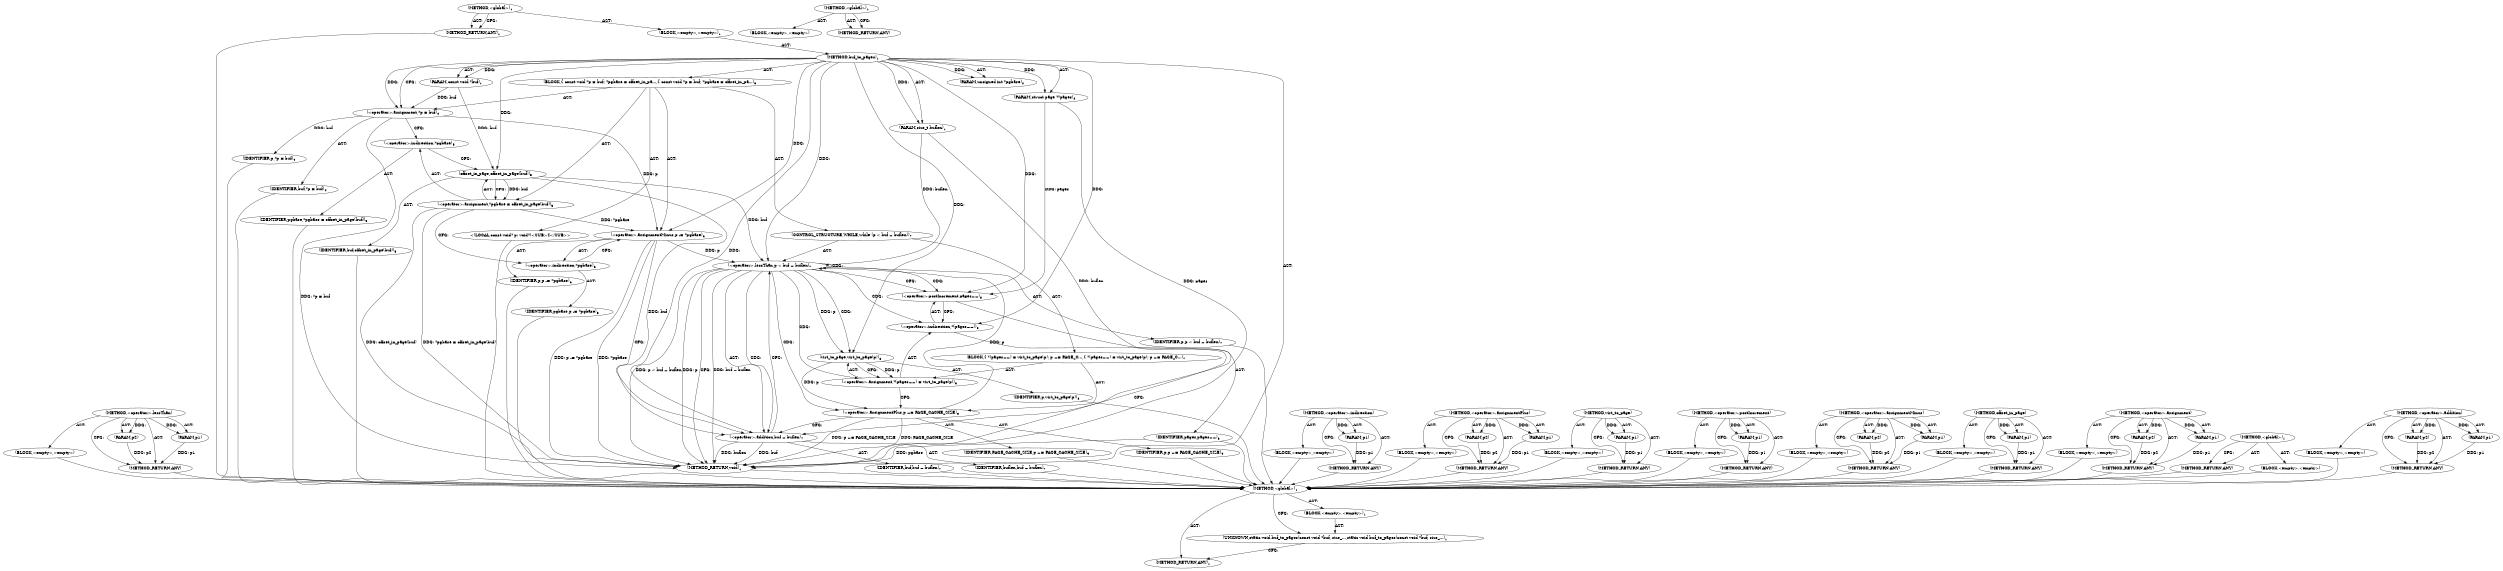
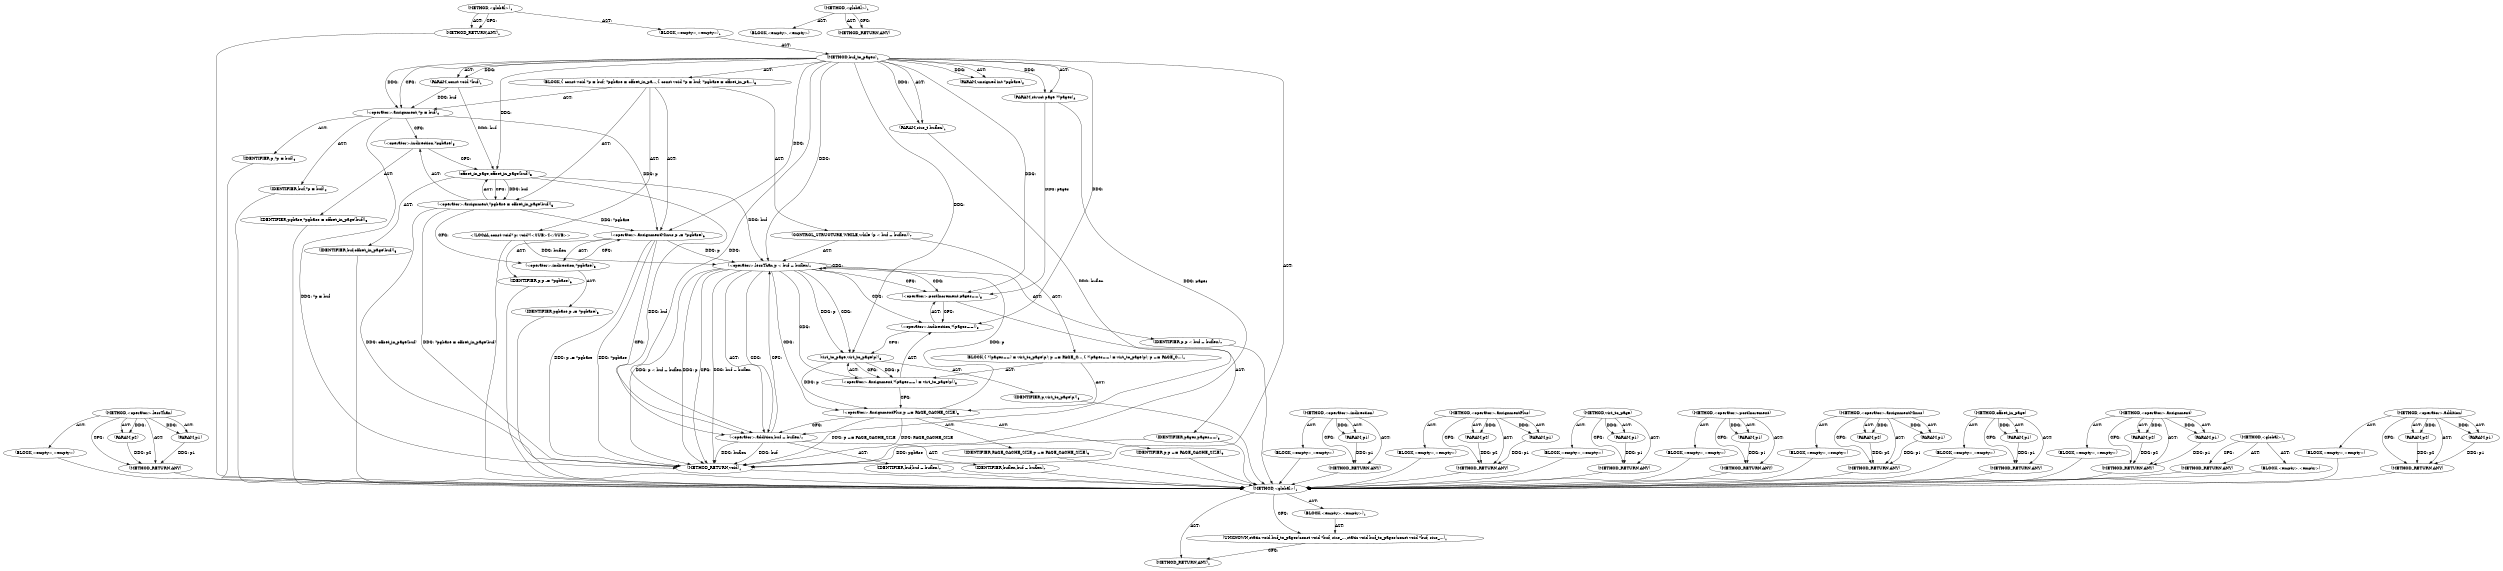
edge "(<operator>.assignment,*p = buf)" -> "(IDENTIFIER,p,*p = buf)": label "DDG: buf" -> "AST: "
edge "(PARAM,size_t buflen)" -> "(<operator>.lessThan,p < buf + buflen)": now "<(LOCAL,const void* p: void*)<SUB>4</SUB>>" -> "(<operator>.lessThan,p < buf + buflen)"
edge "(<operator>.indirection,*(pages++))" -> "(METHOD_RETURN,void)": now "(<operator>.indirection,*(pages++))" -> "(virt_to_page,virt_to_page(p))"
